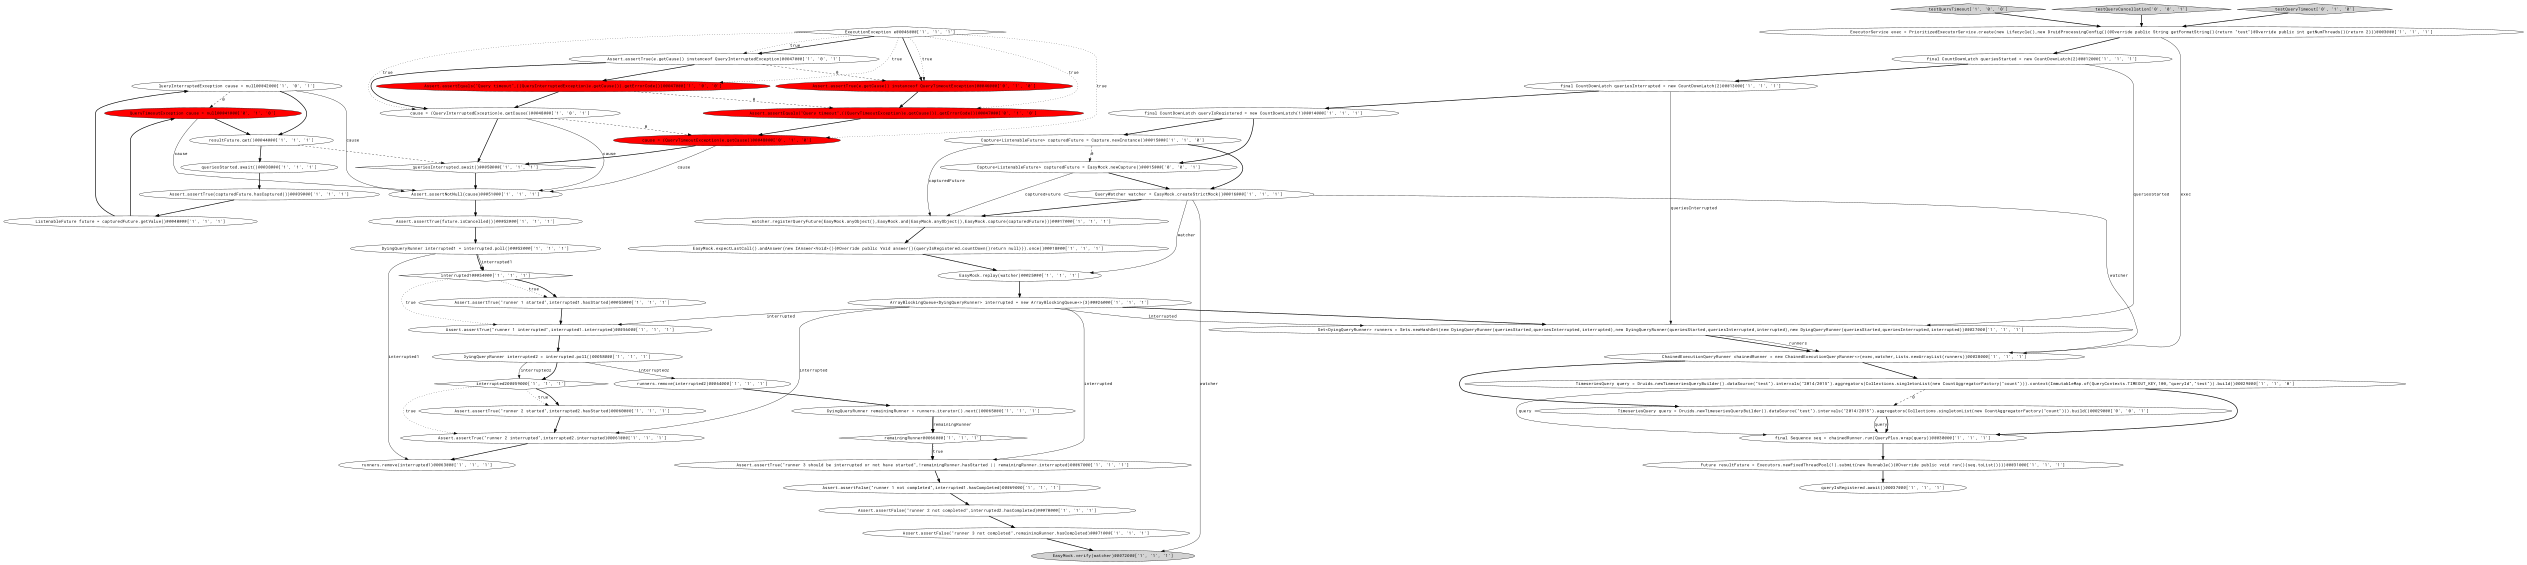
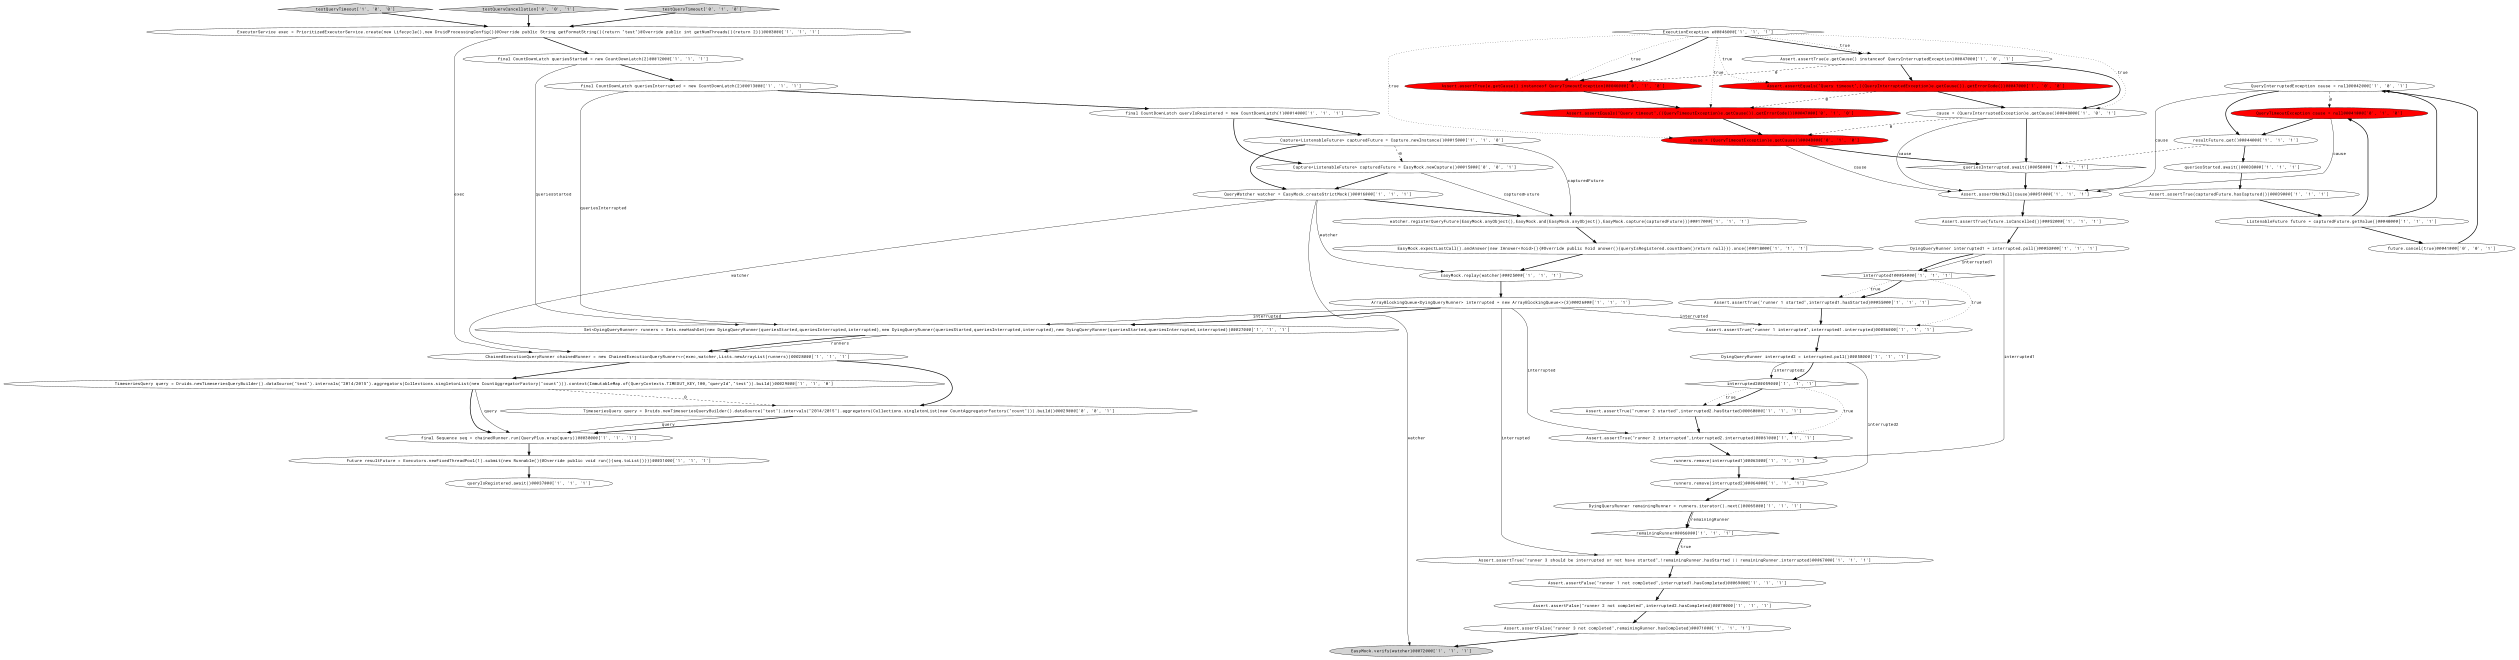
node "future.cancel(true)@@@41@@@['0', '0', '1']": added
edge "runners.remove(interrupted1)@@@63@@@['1', '1', '1']" -> "runners.remove(interrupted2)@@@64@@@['1', '1', '1']": added
